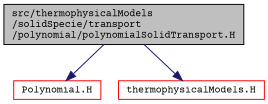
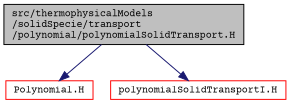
node "thermophysicalModels.H": label "thermophysicalModels.H" -> "polynomialSolidTransportI.H"
